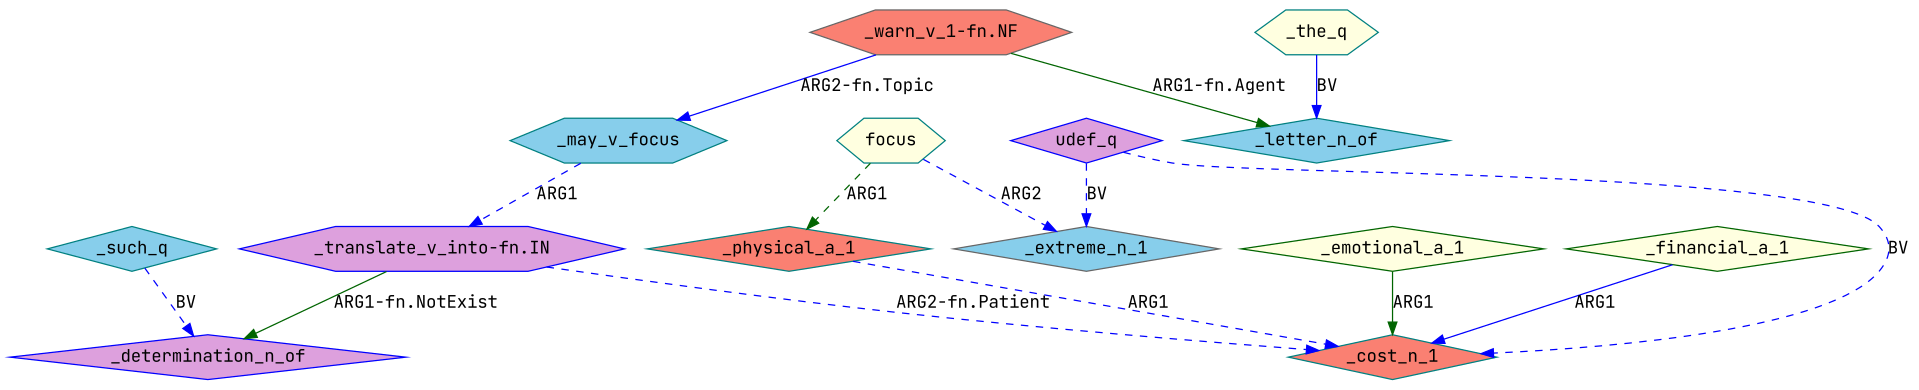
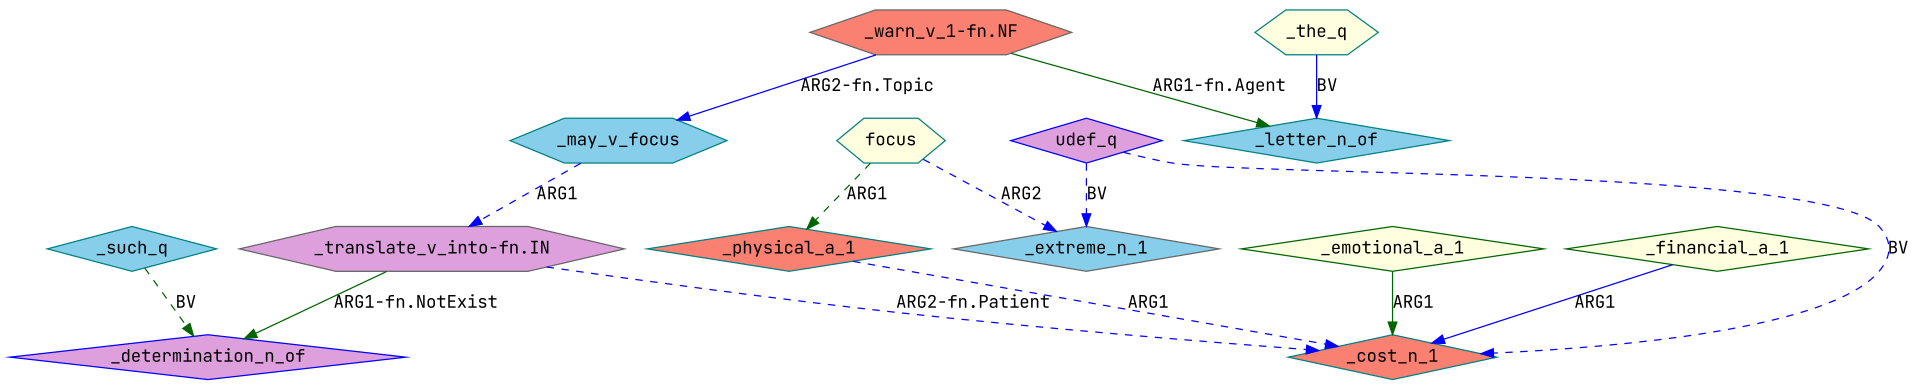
node "_translate_v_into-fn.IN": color blue -> gray40
edge "_such_q" -> "_determination_n_of": color blue -> darkgreen
